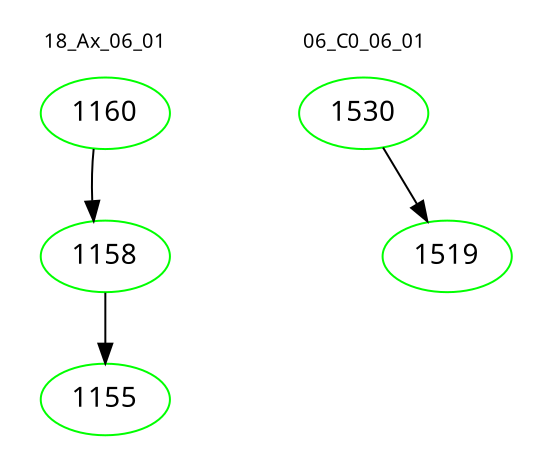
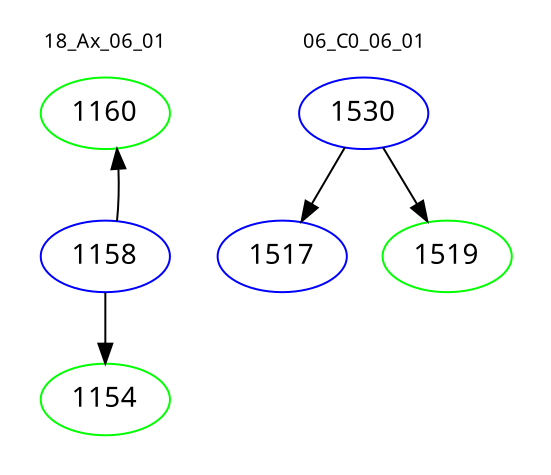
node "1530": color green -> blue
edge "1160" -> "1158": reversed
node "1158": color green -> blue
node "1517": added
node "1155": label "1155" -> "1154"
